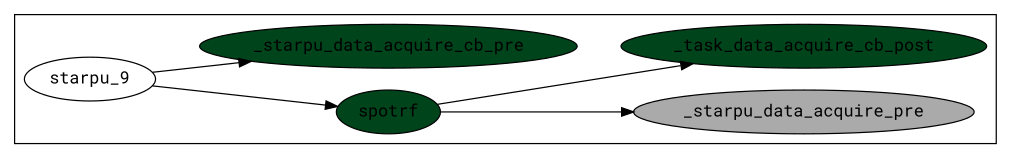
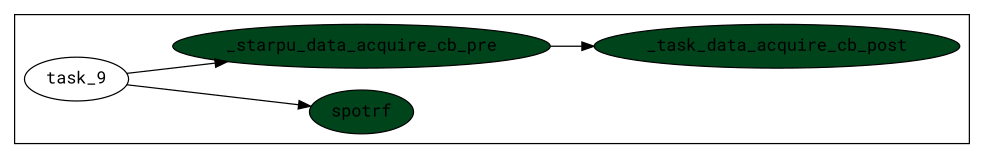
node "starpu_9": label "starpu_9" -> "task_9"
edge "spotrf" -> "_task_data_acquire_cb_post": now "_starpu_data_acquire_cb_pre" -> "_task_data_acquire_cb_post"
node "_starpu_data_acquire_pre": removed
